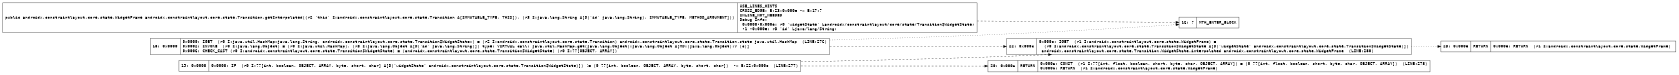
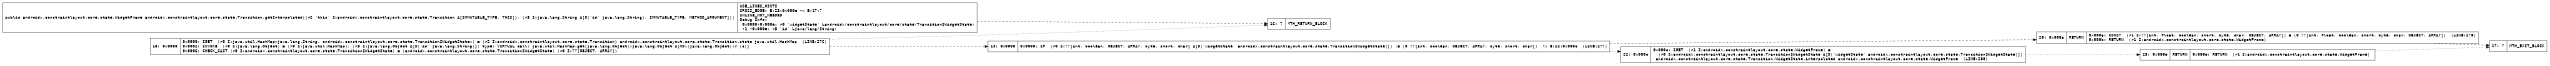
node "16: ?": text "MTH_ENTER_BLOCK" -> "MTH_RETURN_BLOCK"
edge "18: 0x0000" -> "22: 0x000c": now "18: 0x0000" -> "19: 0x0008"
node "17: ?": added
edge "19: 0x0008" -> "22: 0x000c": style dashed -> dotted
